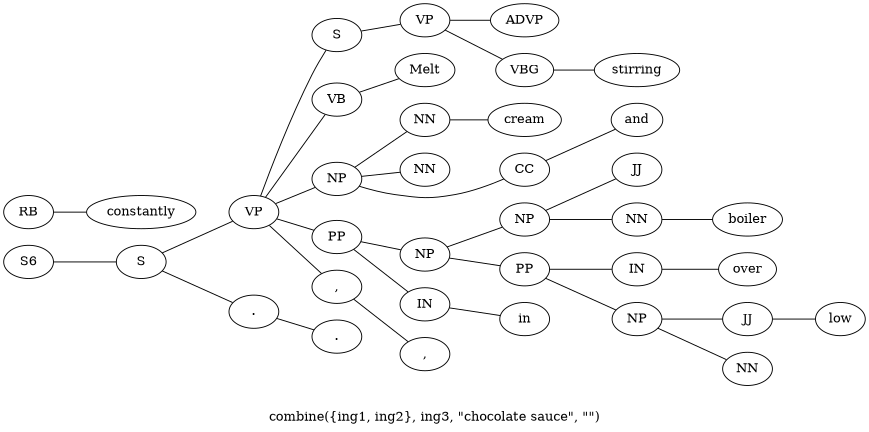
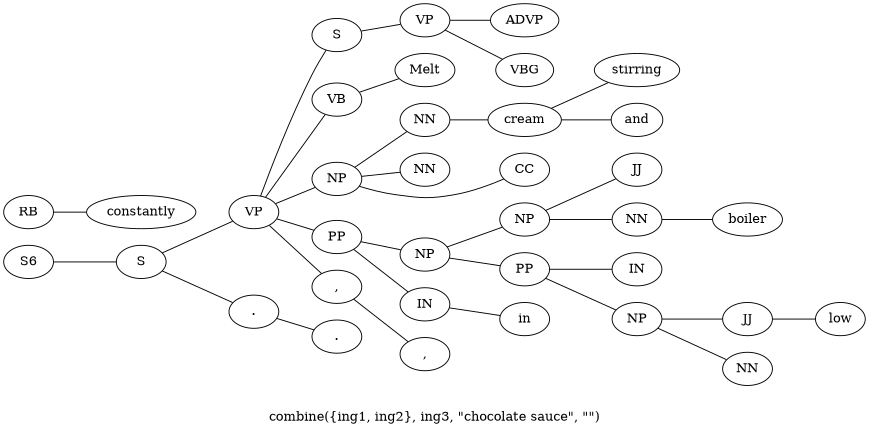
edge "VBG" -- "stirring": now "cream" -- "stirring"
edge "and" -- "CC": now "and" -- "cream"
node "over": removed
